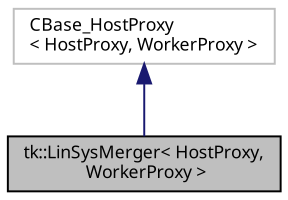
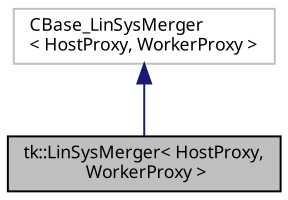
node "CBase_HostProxy < HostProxy, WorkerProxy >": label "CBase_HostProxy < HostProxy, WorkerProxy >" -> "CBase_LinSysMerger < HostProxy, WorkerProxy >"
